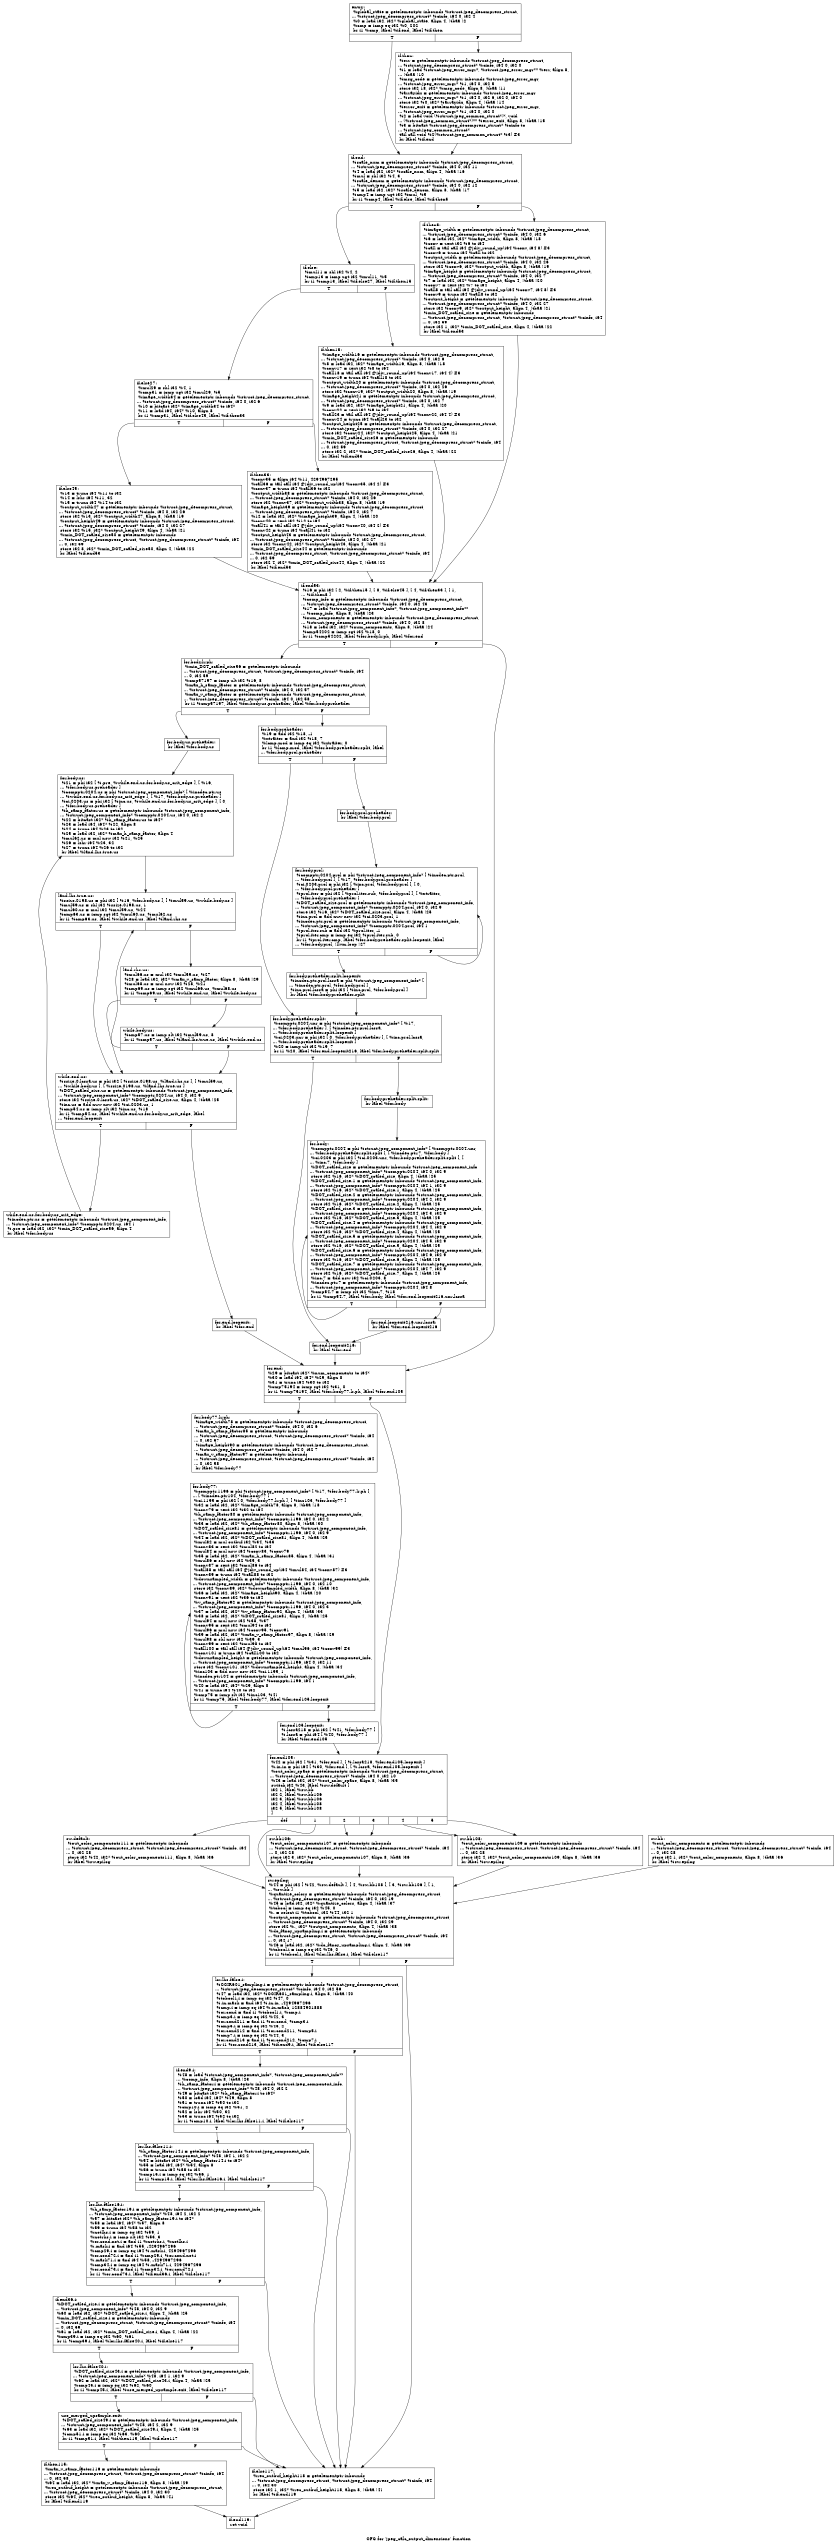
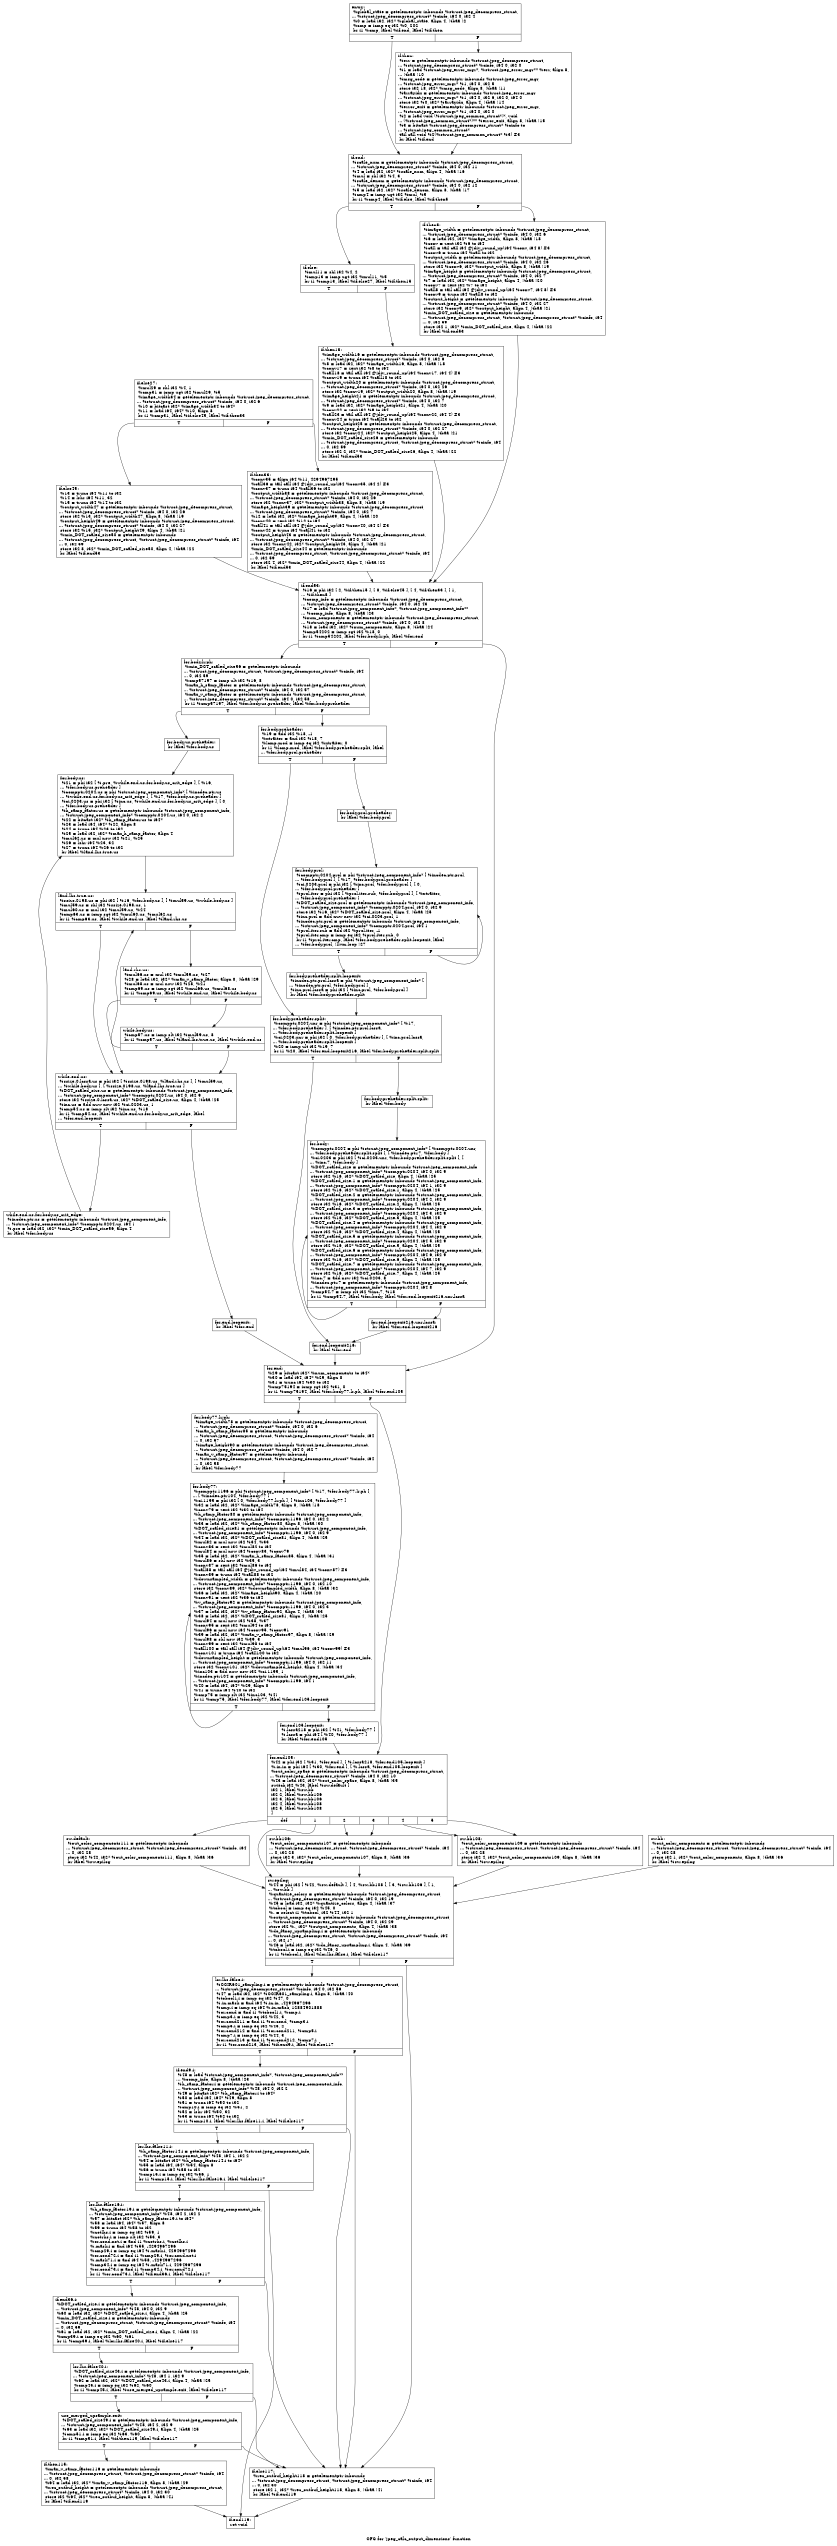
edge "if.else:" -> "if.else27:": removed
edge "for.body77.lr.ph:" -> "for.body77:": added
node "for.body77:": text "%mul82 = mul outbuf i32 %34, %33" -> "%mul82 = mul nsw i32 %34, %33"
edge "lor.lhs.false11.i:" -> "if.else117:": now "lor.lhs.false11.i:" -> "if.end119:"
